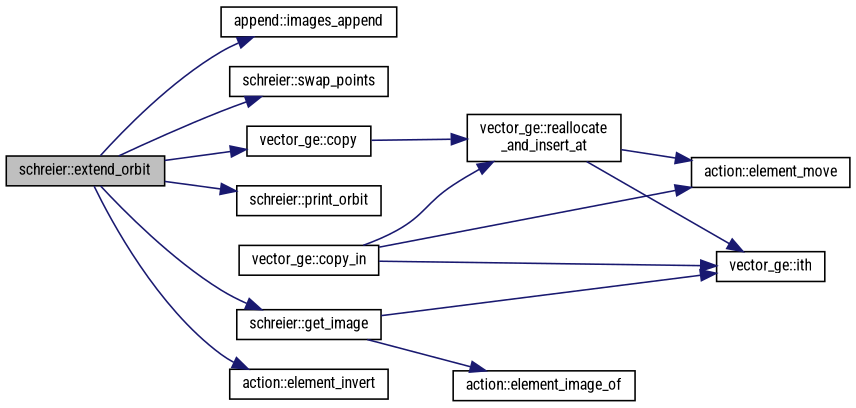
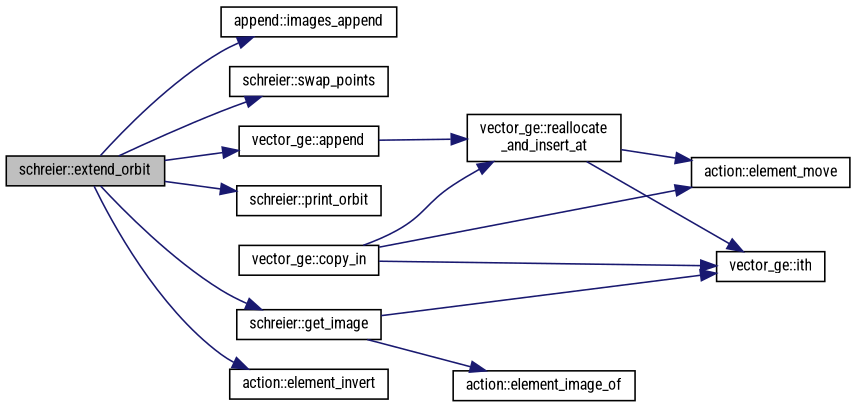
node "vector_ge::copy": label "vector_ge::copy" -> "vector_ge::append"
